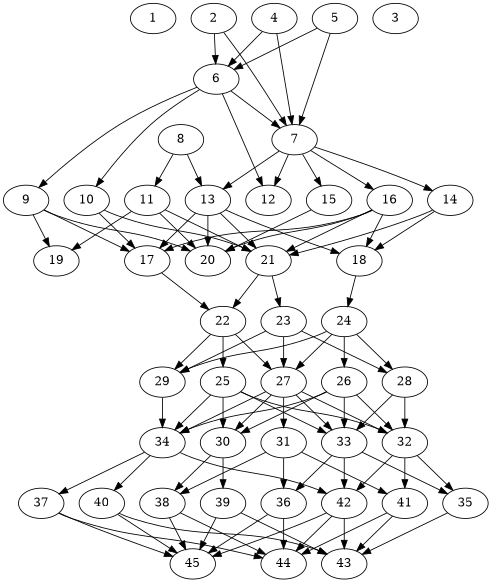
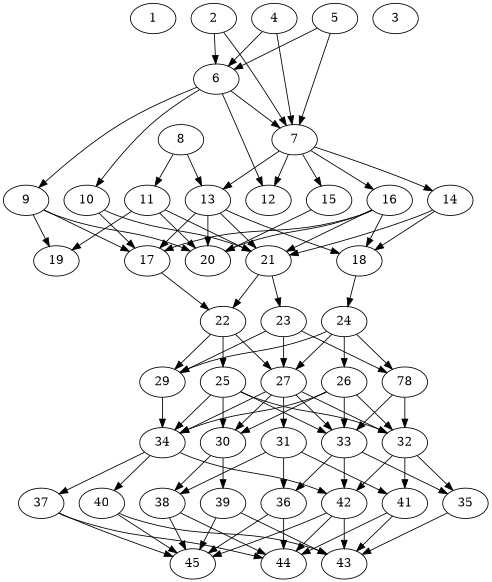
node "28": label "28" -> "78"
